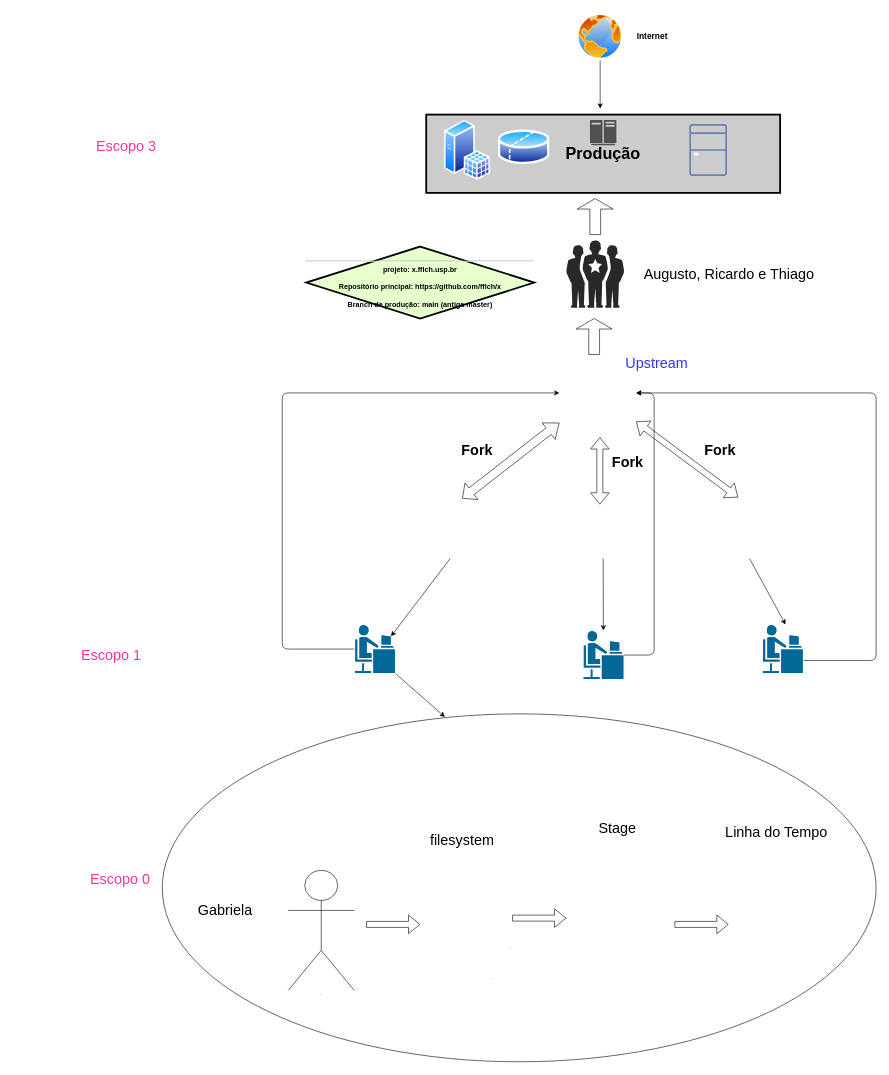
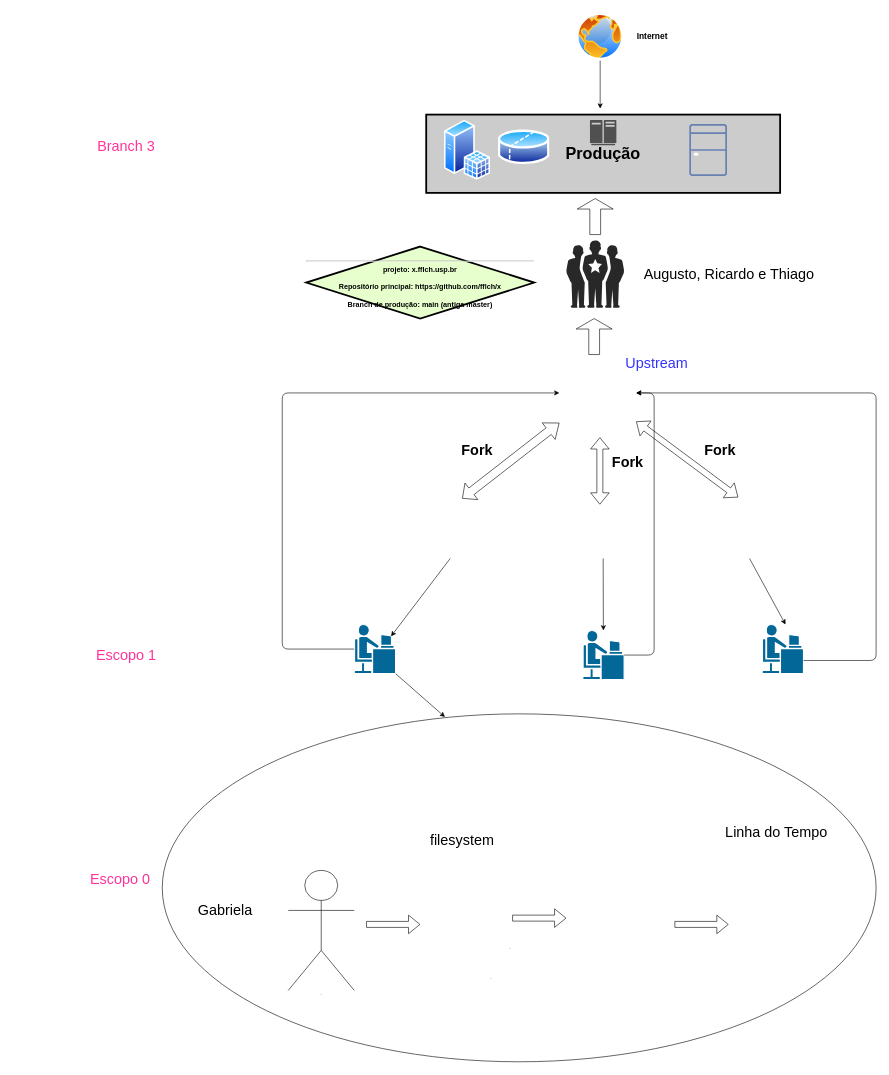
node "Escopo 3": label "Escopo 3" -> "Branch 3"
node "Escopo 1": moved (111, 655) -> (126, 655)
node "Stage": removed
